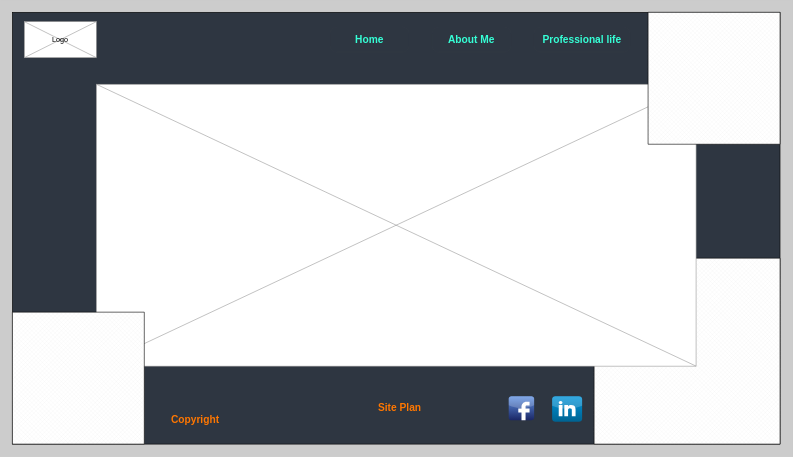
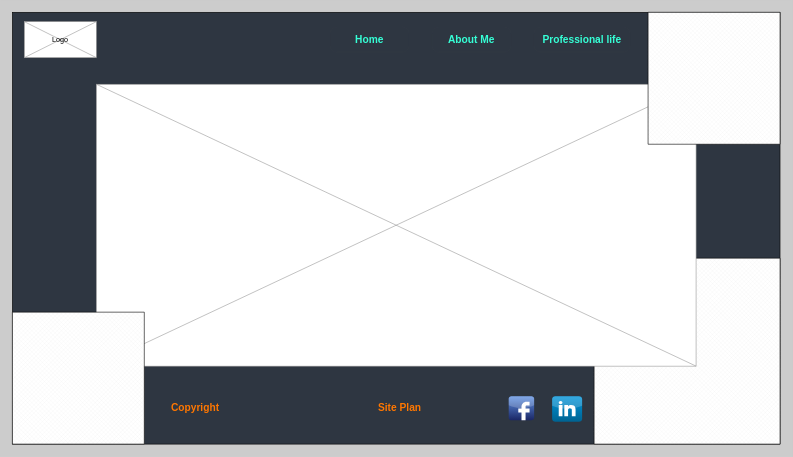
node "Copyright": moved (195, 421) -> (195, 409)
